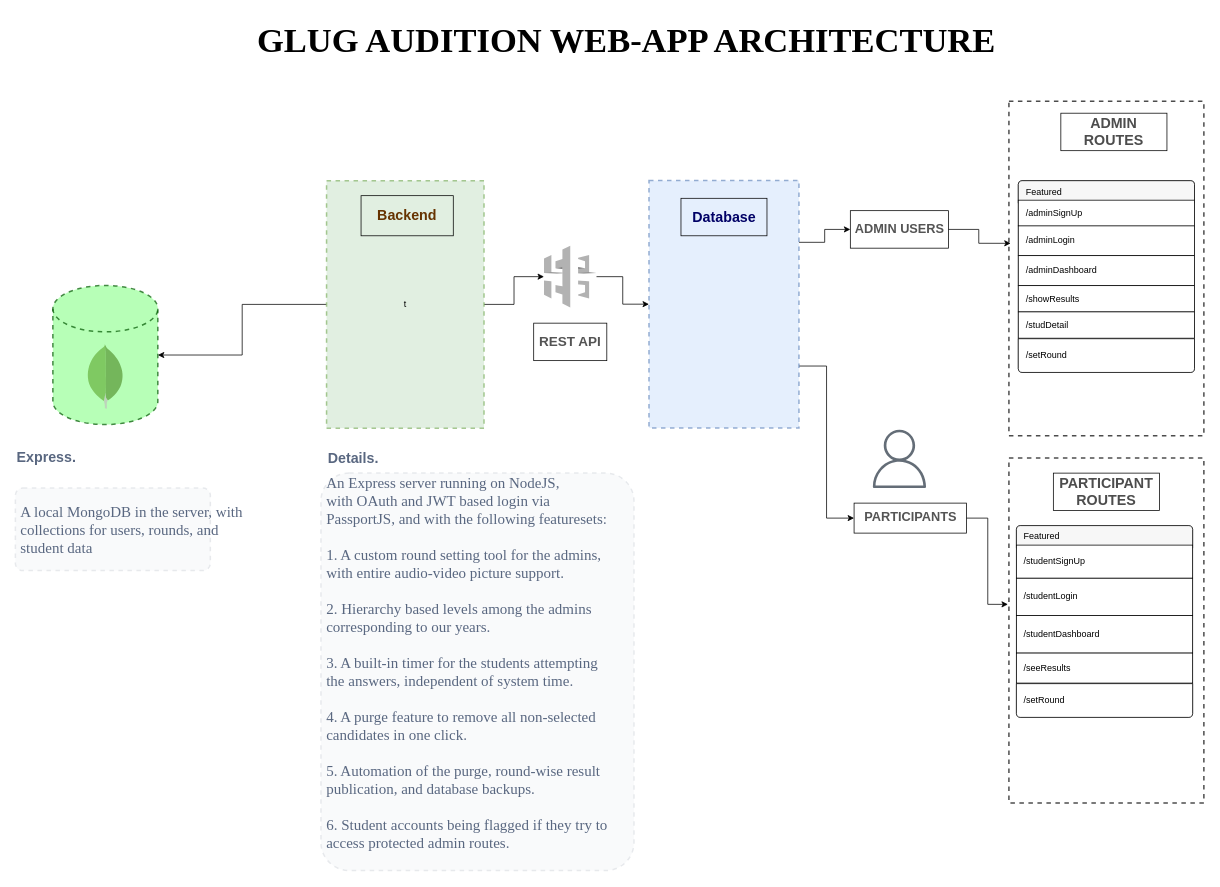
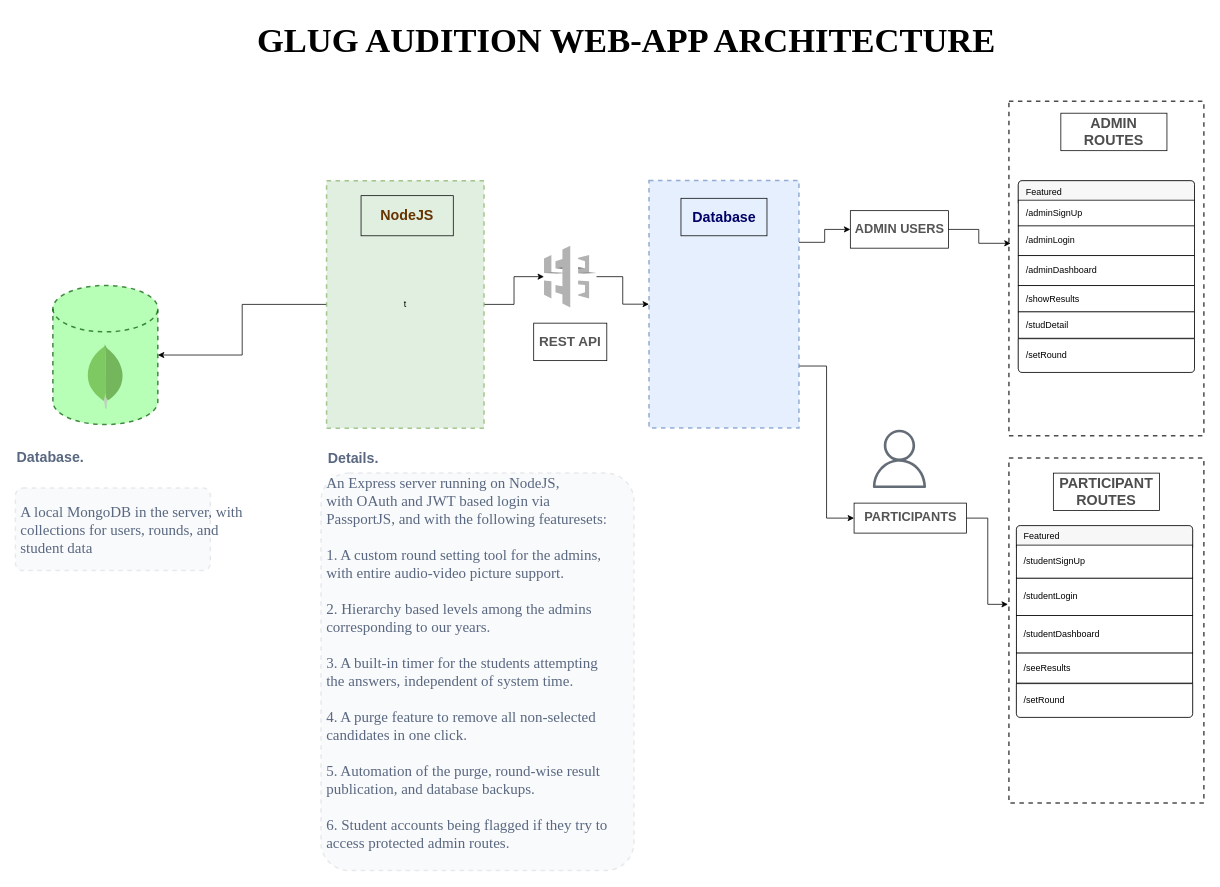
node "Backend": label "Backend" -> "NodeJS"
node "Express.": label "Express." -> "Database."
